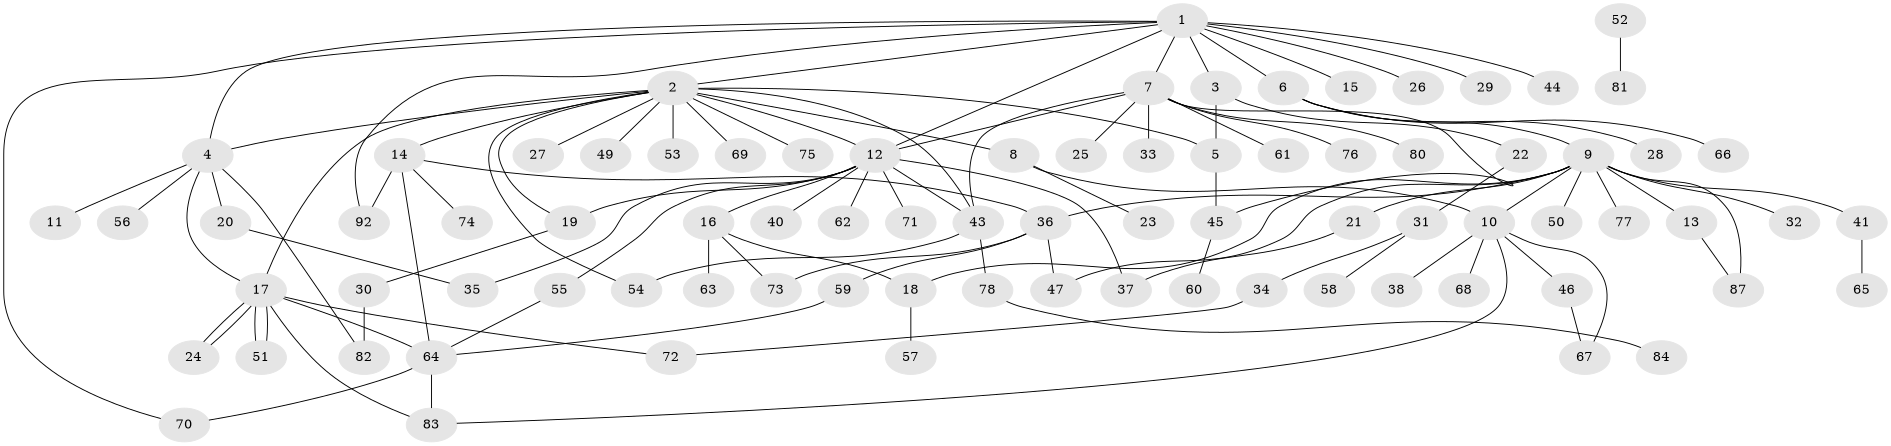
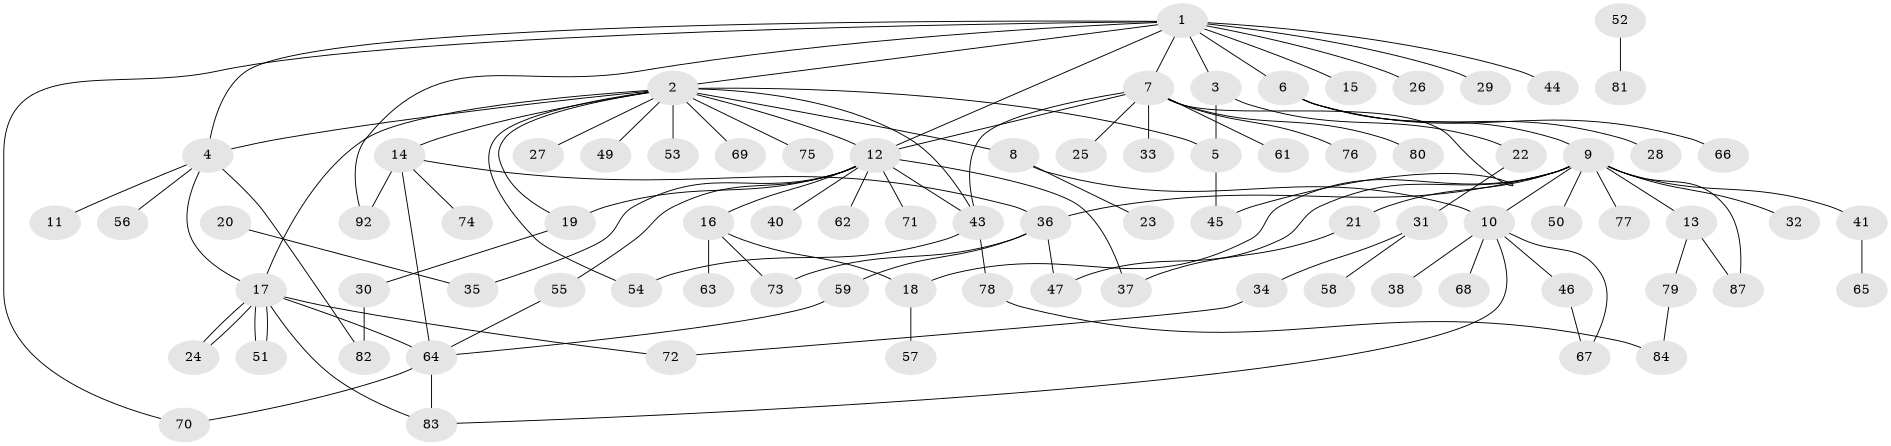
edge "4" -- "20": removed
node "60": removed
node "79": added
